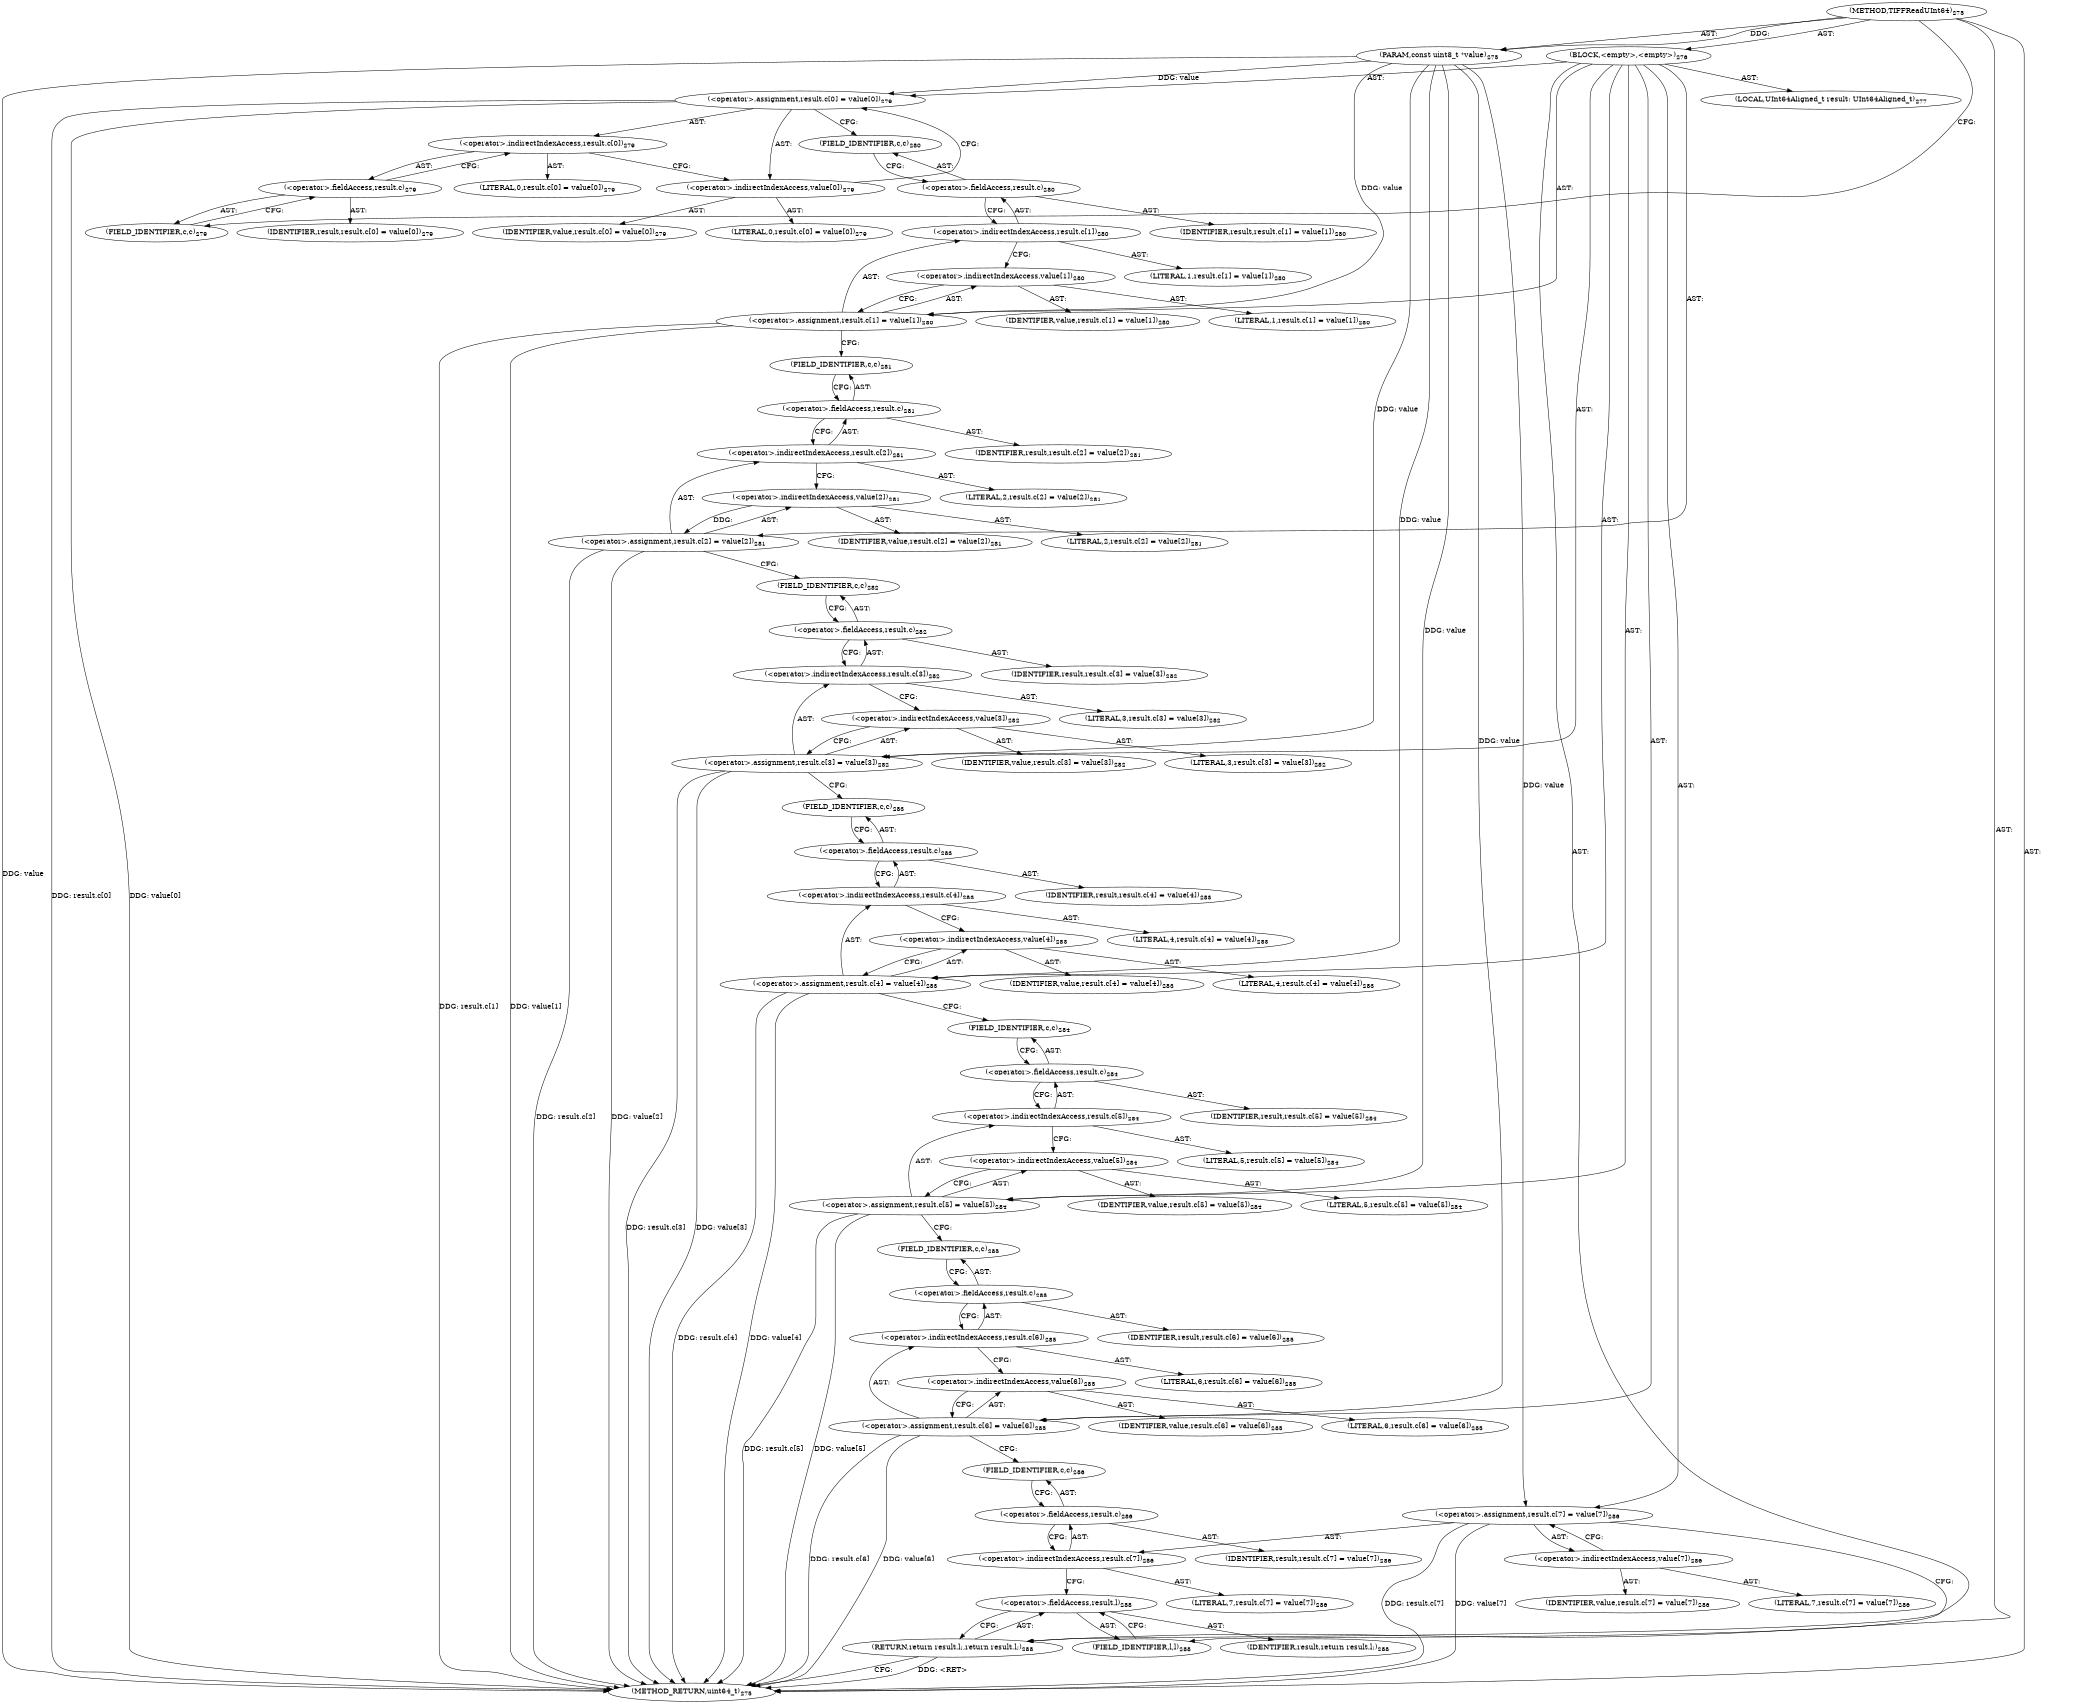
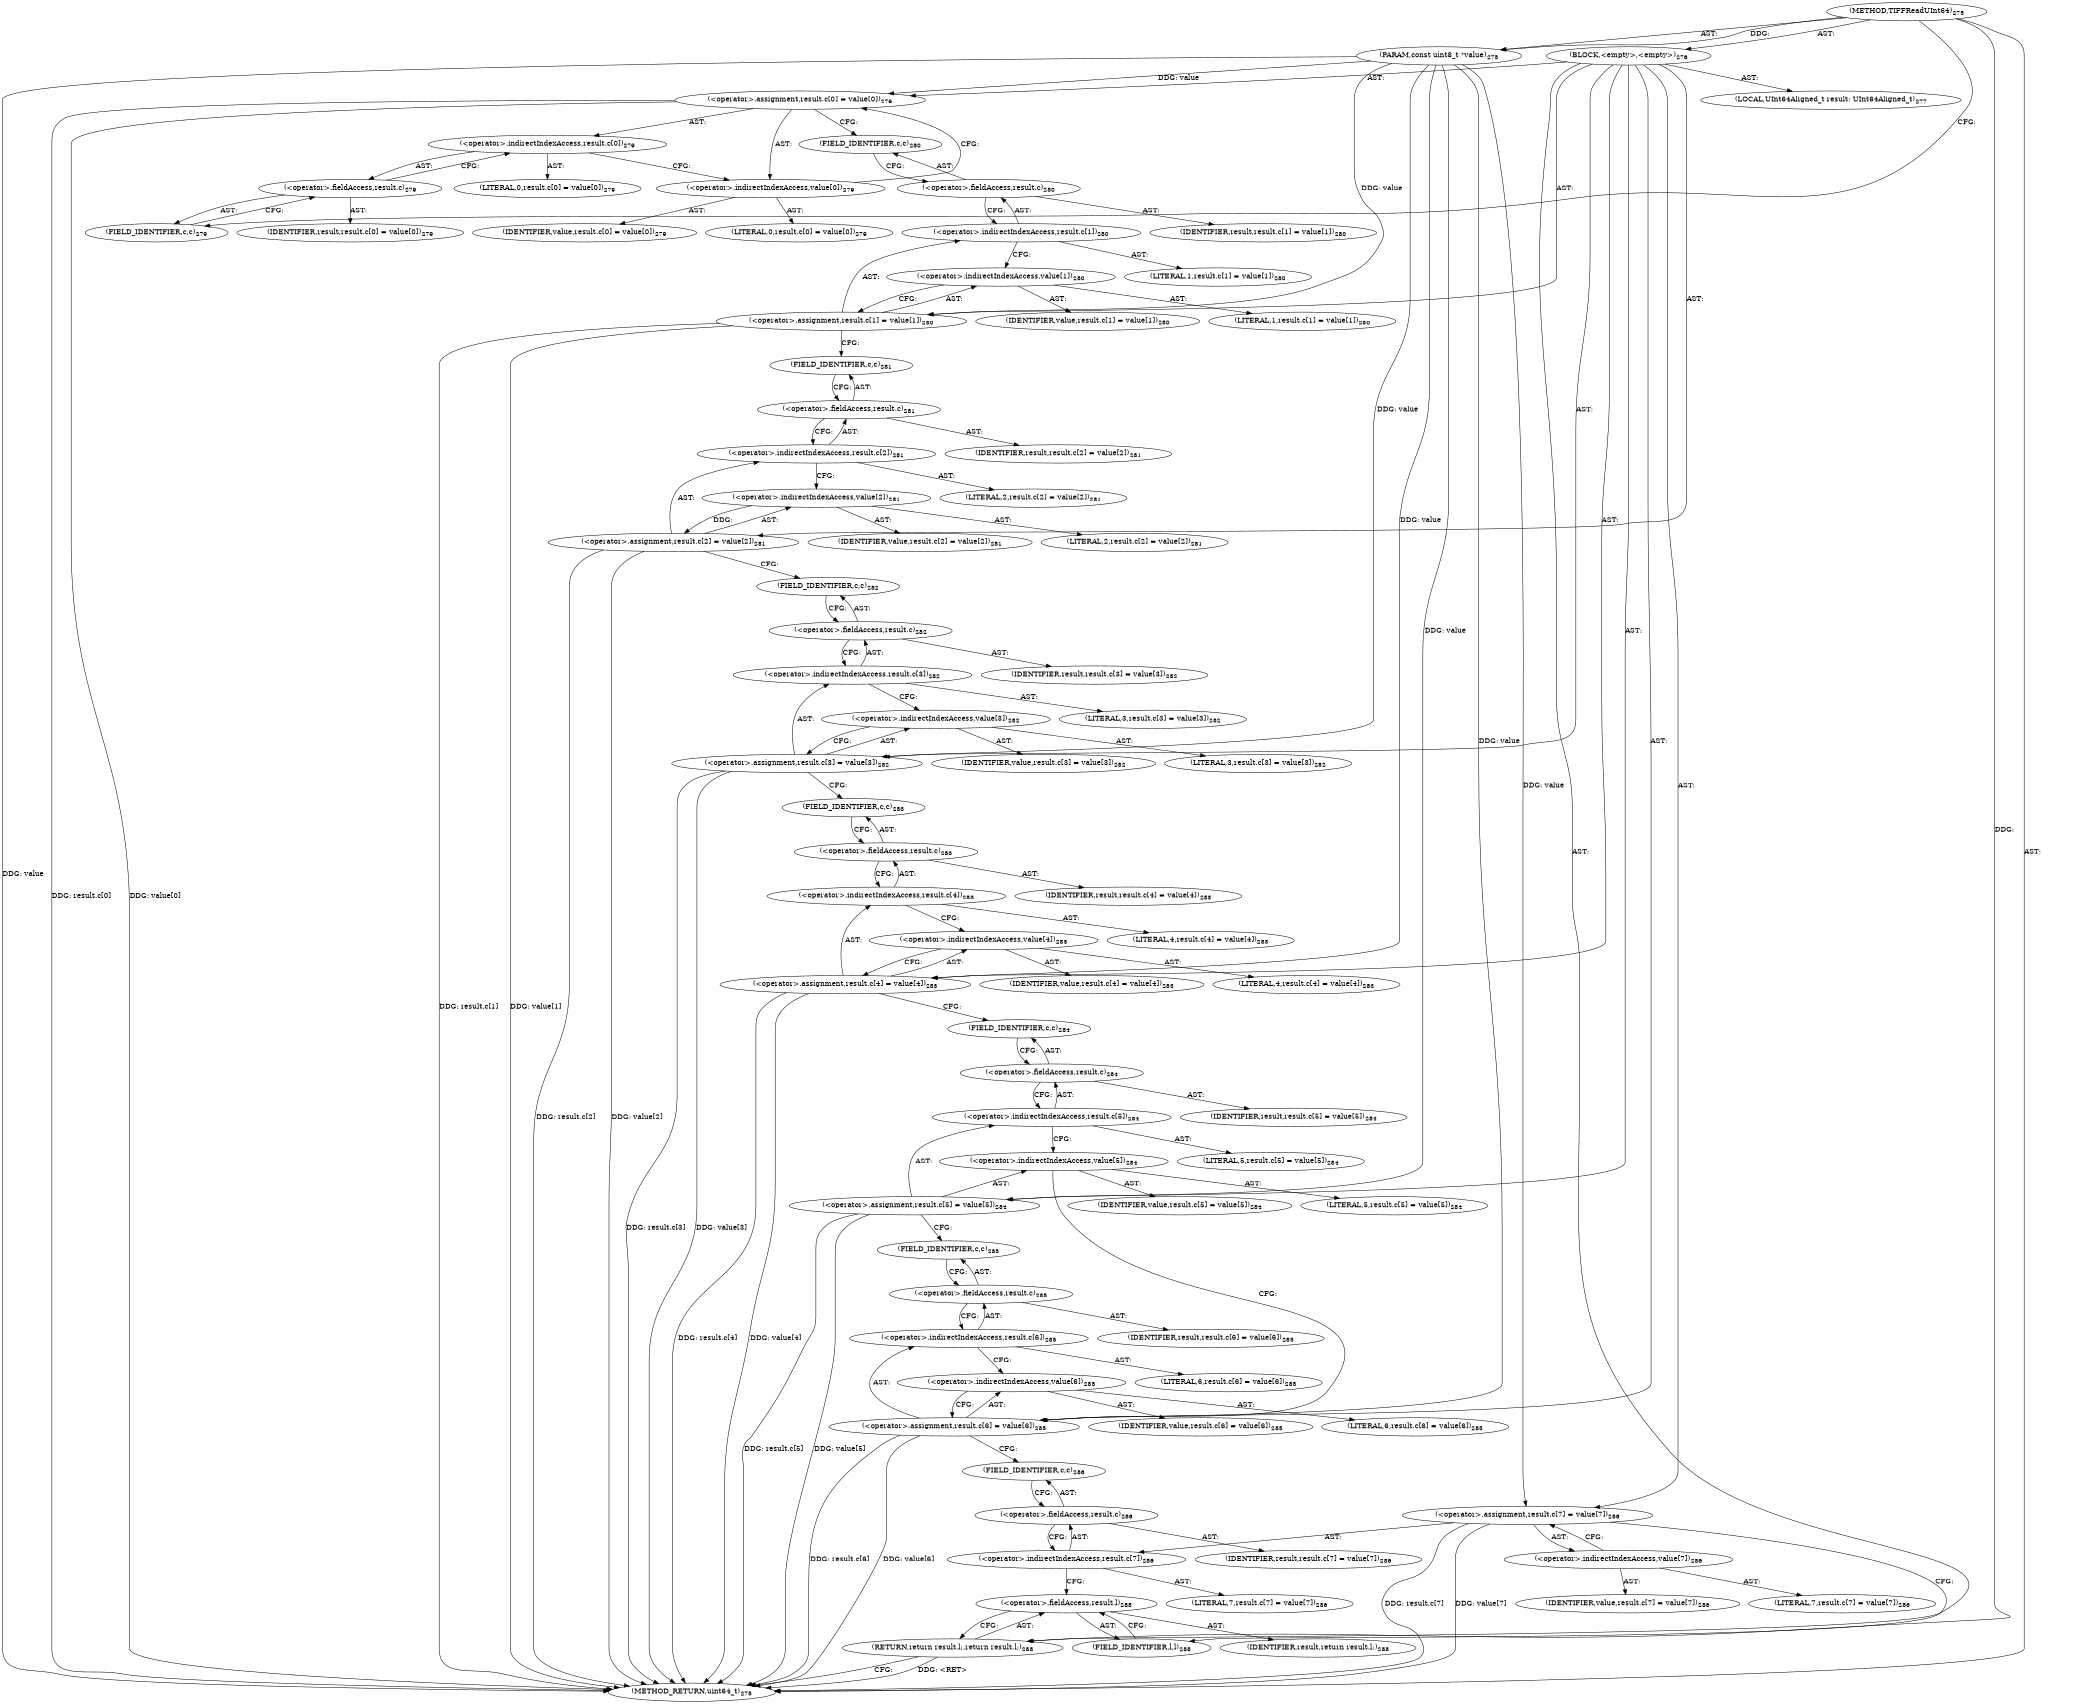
edge "(METHOD,TIFFReadUInt64)" -> "(RETURN,return result.l;,return result.l;)": label "AST: " -> "DDG: "
edge "(<operator>.indirectIndexAccess,value[5])" -> "(<operator>.assignment,result.c[5] = value[5])": now "(<operator>.indirectIndexAccess,value[5])" -> "(<operator>.assignment,result.c[6] = value[6])"
